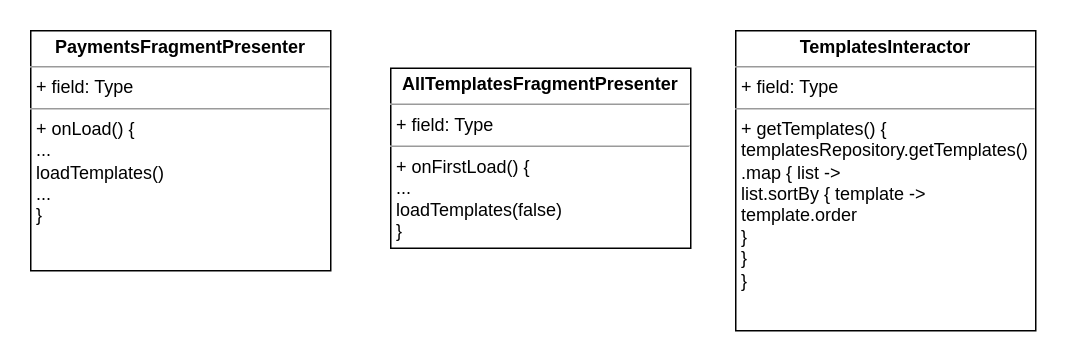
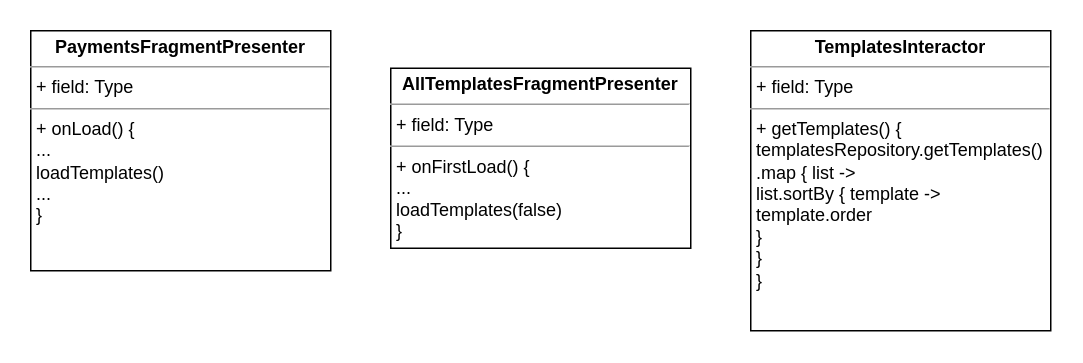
node "TemplatesInteractor + field: Type + getTemplates() { templatesRepository.getTemplates() .map { list -> list.sortBy { template -> template.order } } }": moved (886, 181) -> (901, 181)
